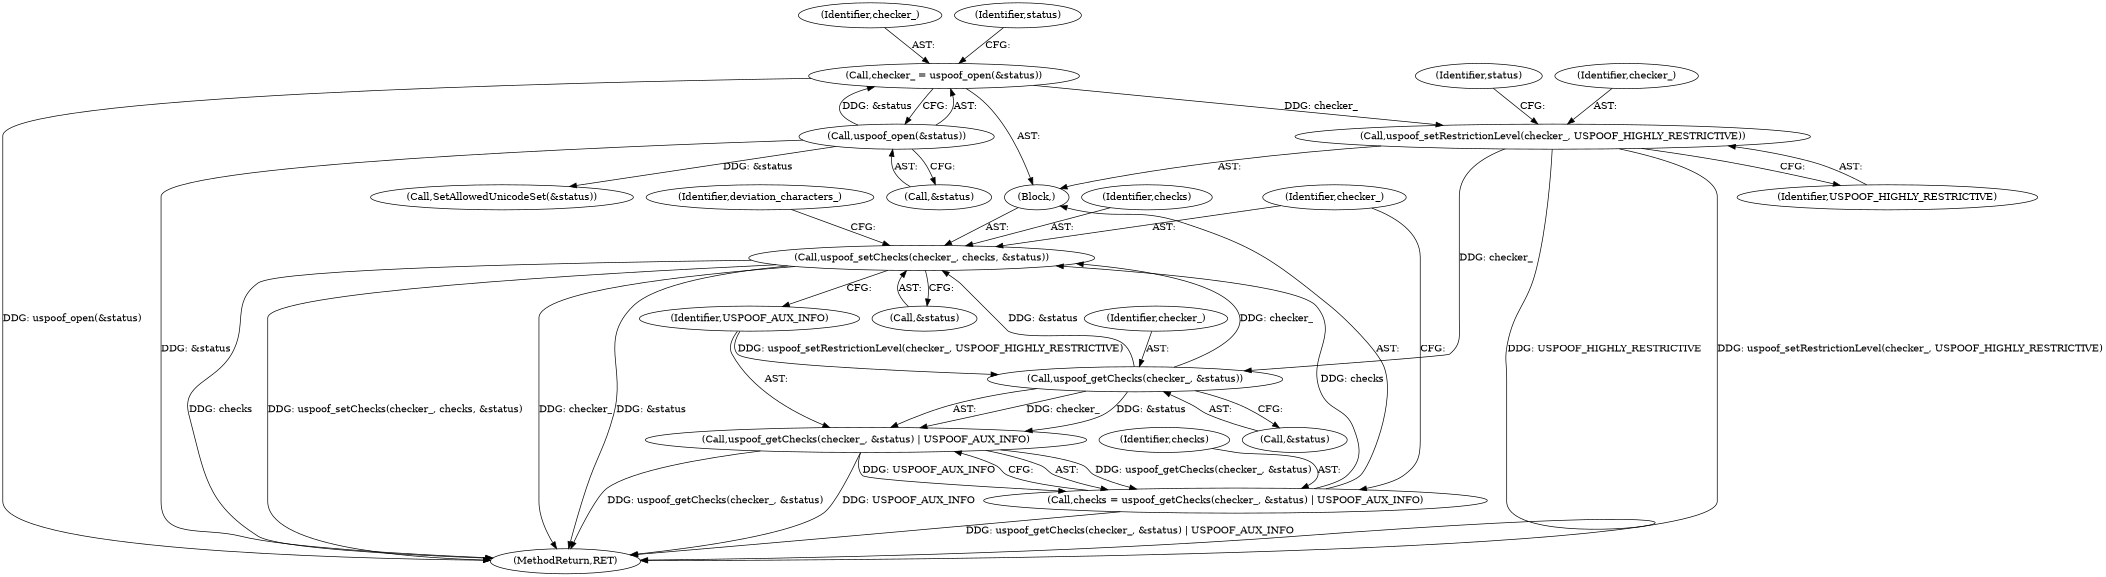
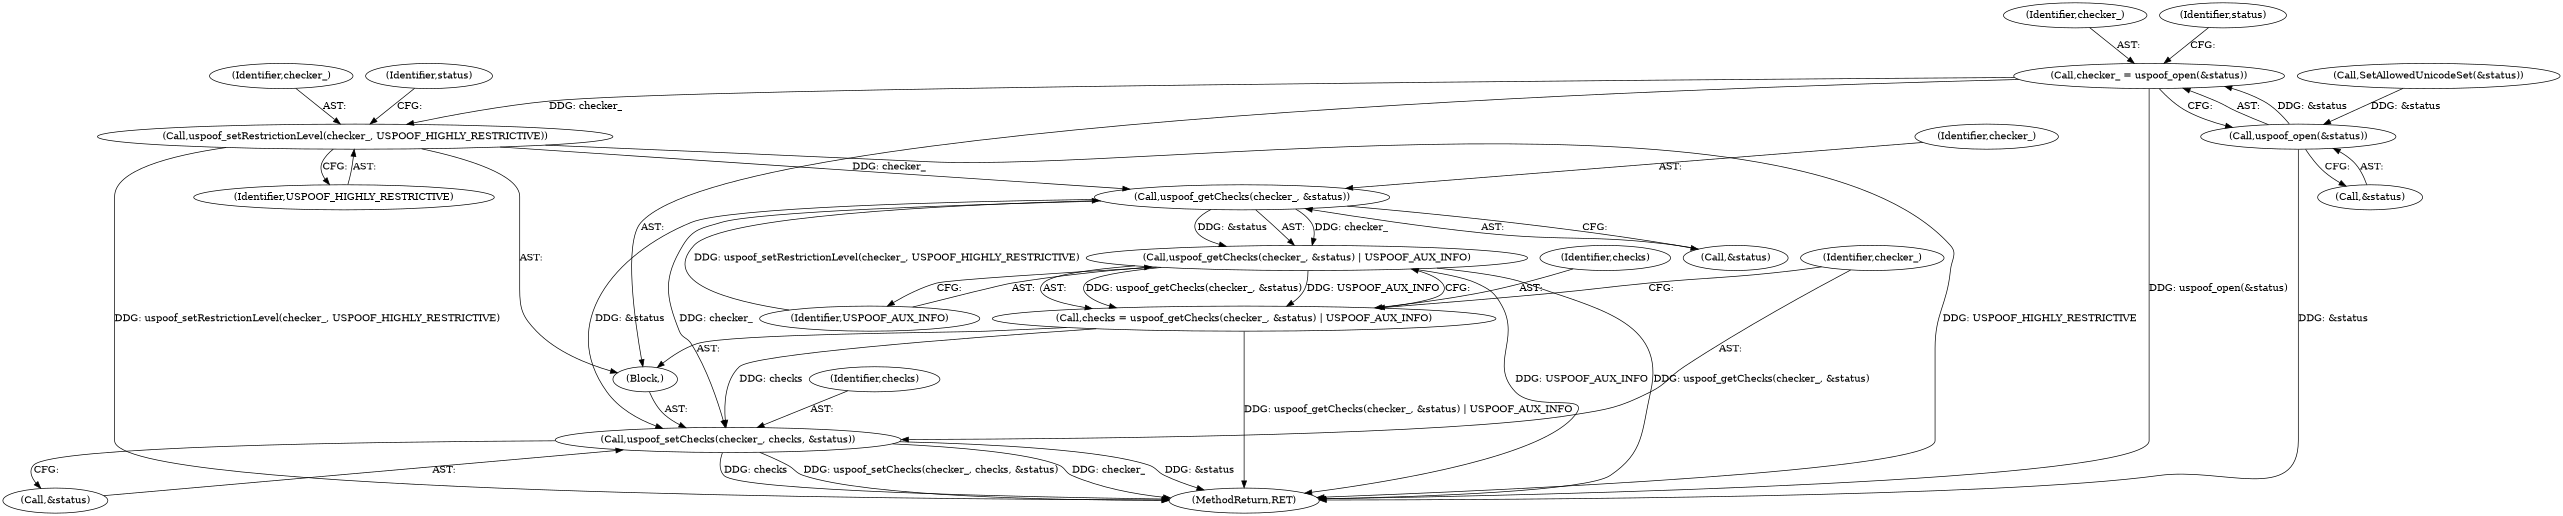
edge "(Call,uspoof_open(&status))" -> "(Call,SetAllowedUnicodeSet(&status))": reversed
node "(Identifier,deviation_characters_)": removed
edge "(Call,uspoof_setChecks(checker_, checks, &status))" -> "(Identifier,USPOOF_AUX_INFO)": now "(Call,uspoof_getChecks(checker_, &status) | USPOOF_AUX_INFO)" -> "(Identifier,USPOOF_AUX_INFO)"
